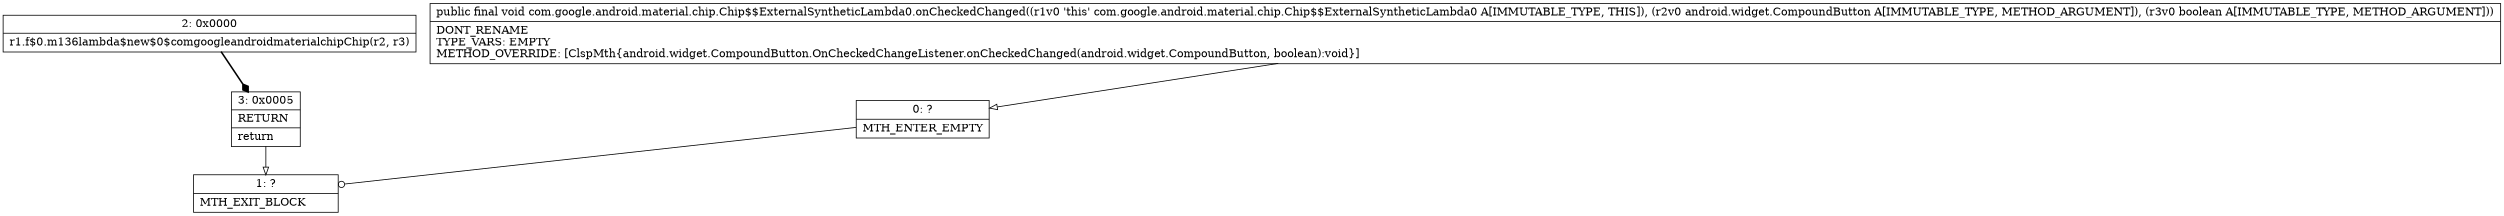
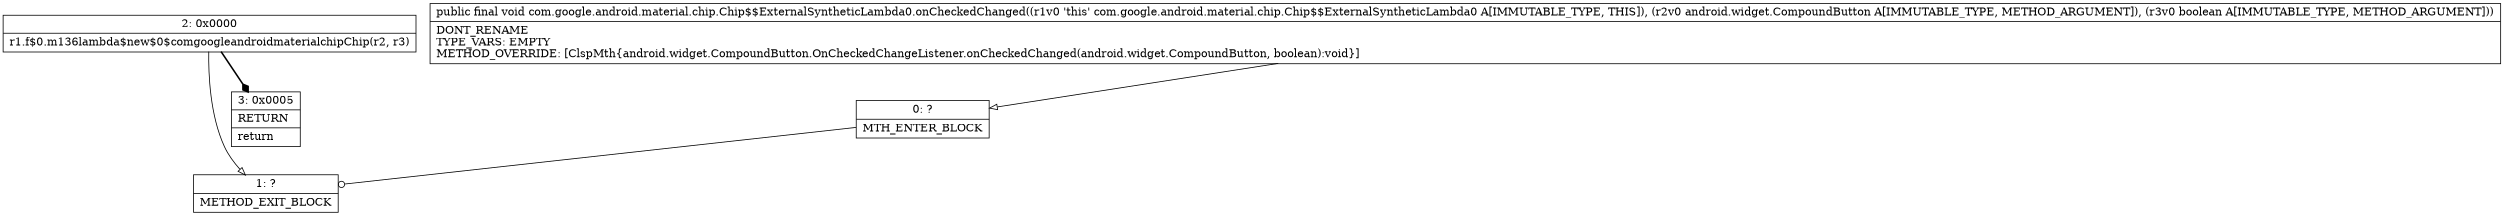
node "0: ?": text "MTH_ENTER_EMPTY" -> "MTH_ENTER_BLOCK"
edge "3: 0x0005" -> "1: ?": now "2: 0x0000" -> "1: ?"
node "1: ?": text "MTH_EXIT_BLOCK" -> "METHOD_EXIT_BLOCK"
